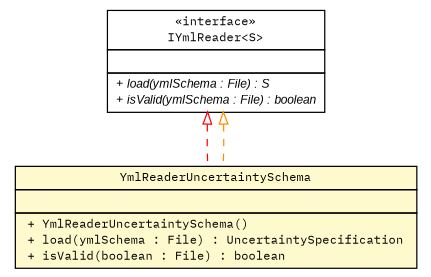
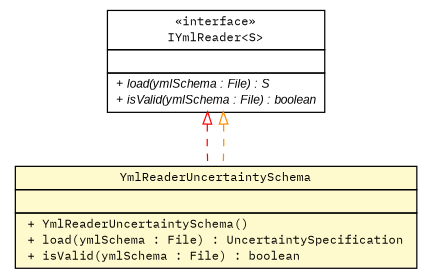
node "YmlReaderUncertaintySchema": text "+ isValid(boolean : File) : boolean" -> "+ isValid(ymlSchema : File) : boolean"
